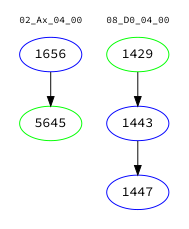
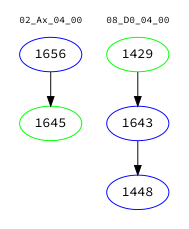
node "5645": label "5645" -> "1645"
node "1443": label "1443" -> "1643"
node "1447": label "1447" -> "1448"
